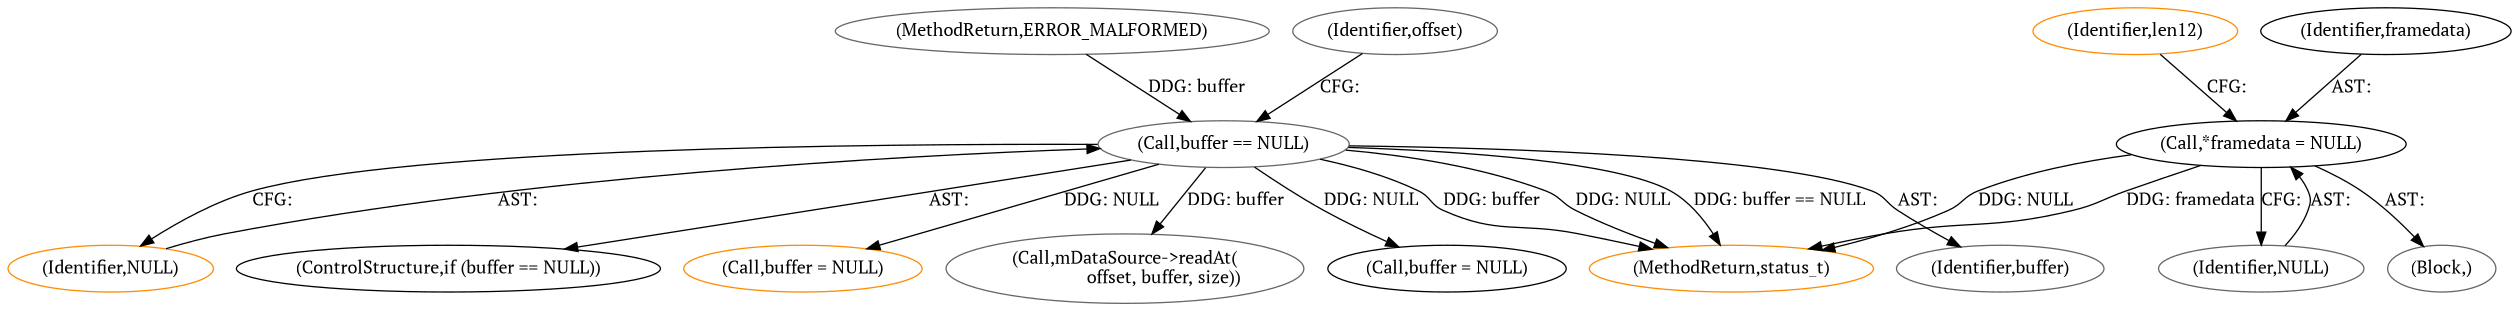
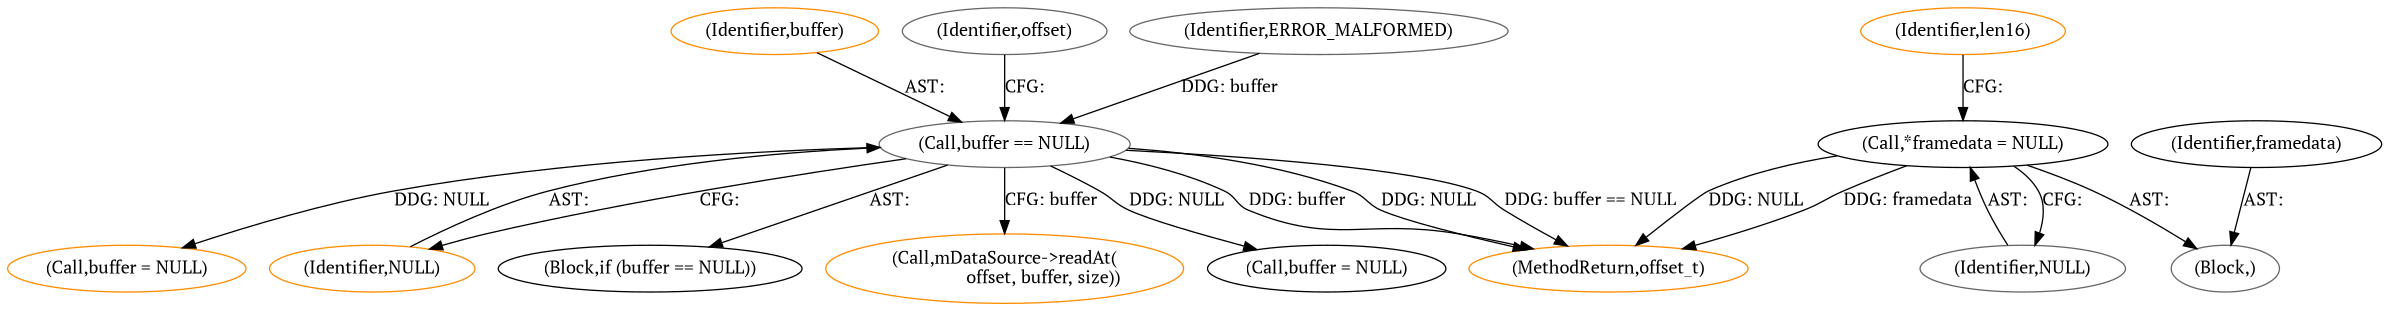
node "(MethodReturn,ERROR_MALFORMED)": label "(MethodReturn,ERROR_MALFORMED)" -> "(Identifier,ERROR_MALFORMED)"
node "(Identifier,len12)": label "(Identifier,len12)" -> "(Identifier,len16)"
edge "(Identifier,framedata)" -> "(Call,*framedata = NULL)": now "(Identifier,framedata)" -> "(Block,)"
edge "(Call,buffer == NULL)" -> "(Identifier,buffer)": reversed
edge "(Call,buffer == NULL)" -> "(Call,mDataSource->readAt( offset, buffer, size))": label "DDG: buffer" -> "CFG: buffer"
node "(ControlStructure,if (buffer == NULL))": label "(ControlStructure,if (buffer == NULL))" -> "(Block,if (buffer == NULL))"
node "(Call,mDataSource->readAt( offset, buffer, size))": color gray40 -> darkorange
node "(MethodReturn,status_t)": label "(MethodReturn,status_t)" -> "(MethodReturn,offset_t)"
node "(Identifier,buffer)": color gray40 -> darkorange
